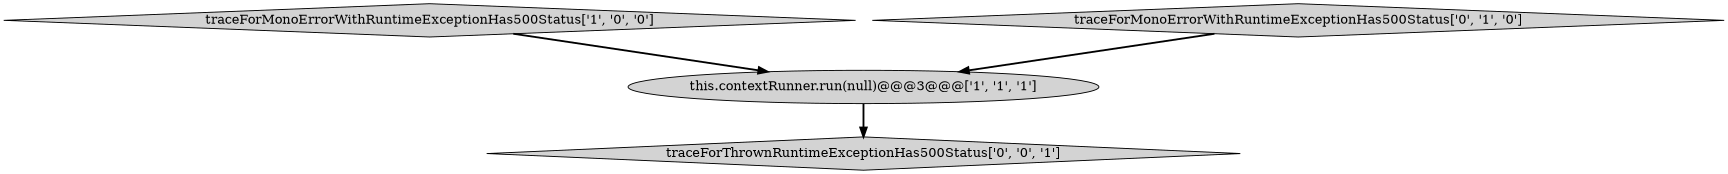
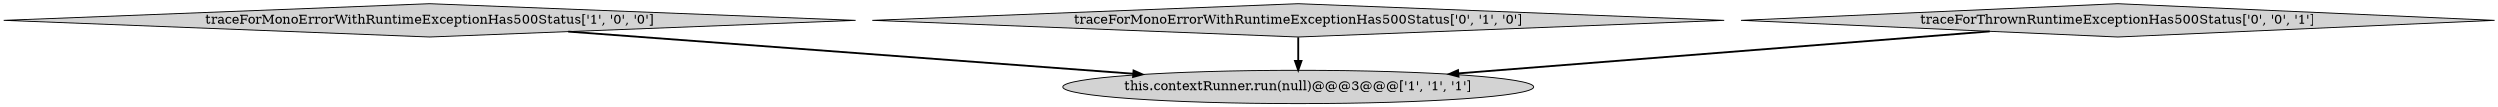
edge "this.contextRunner.run(null)@@@3@@@['1', '1', '1']" -> "traceForThrownRuntimeExceptionHas500Status['0', '0', '1']": reversed
